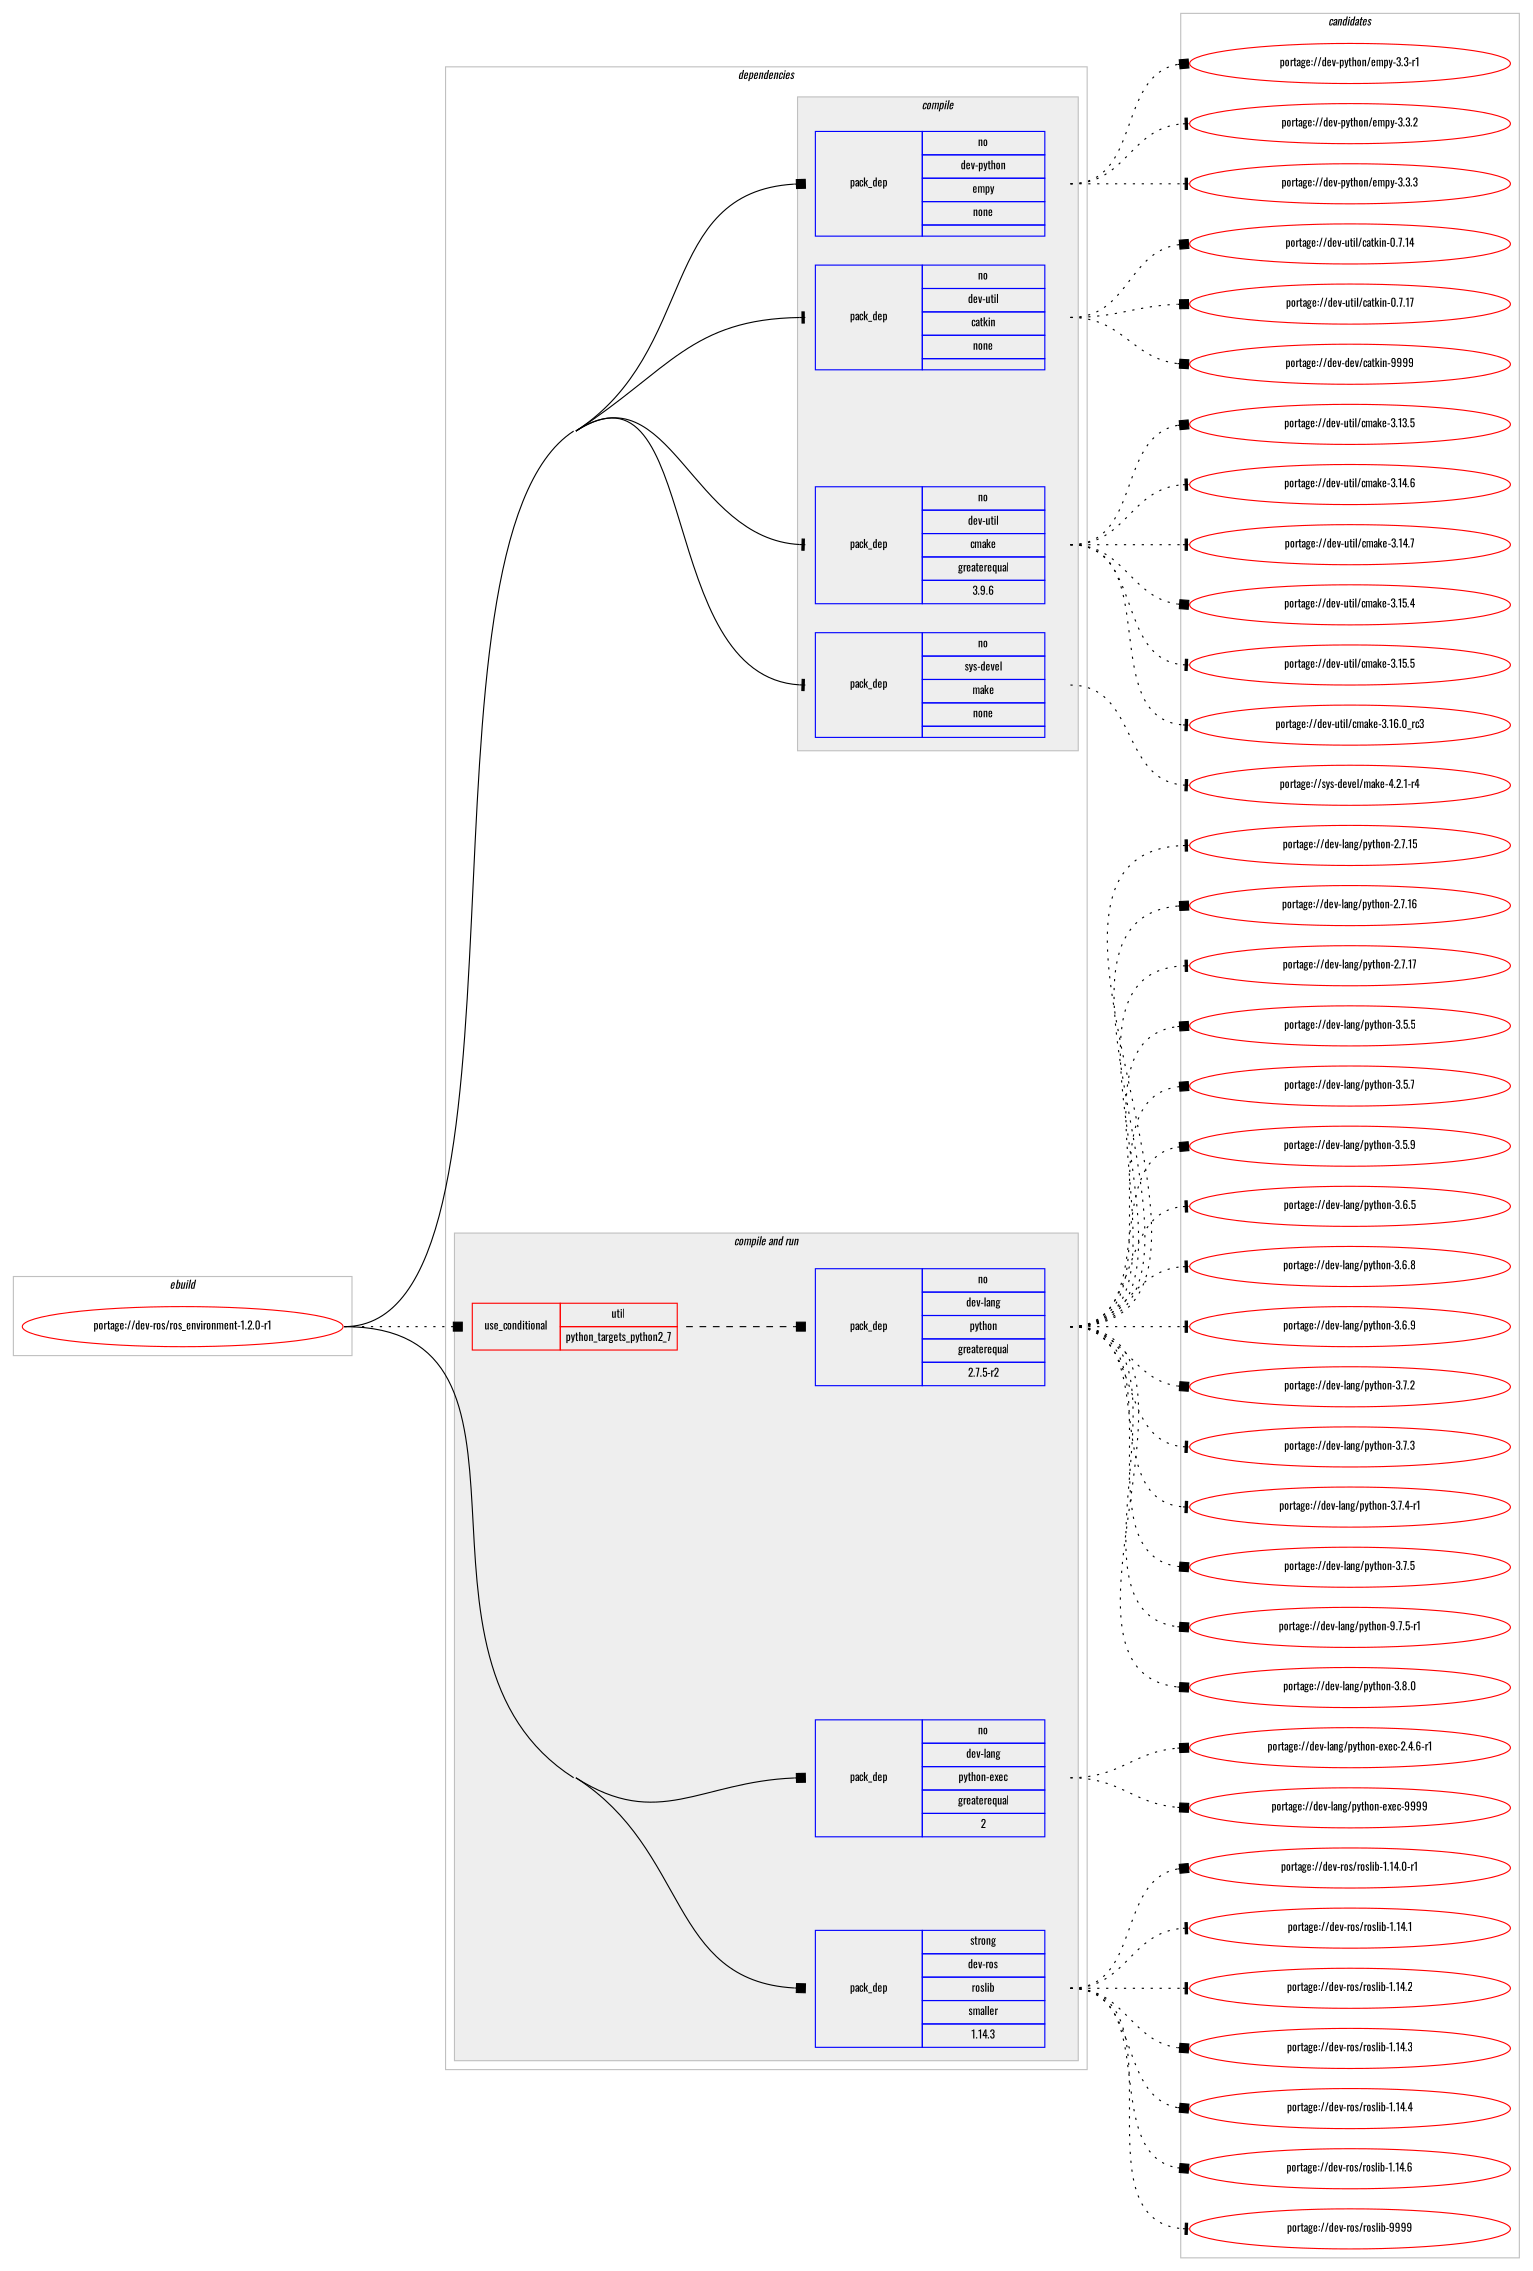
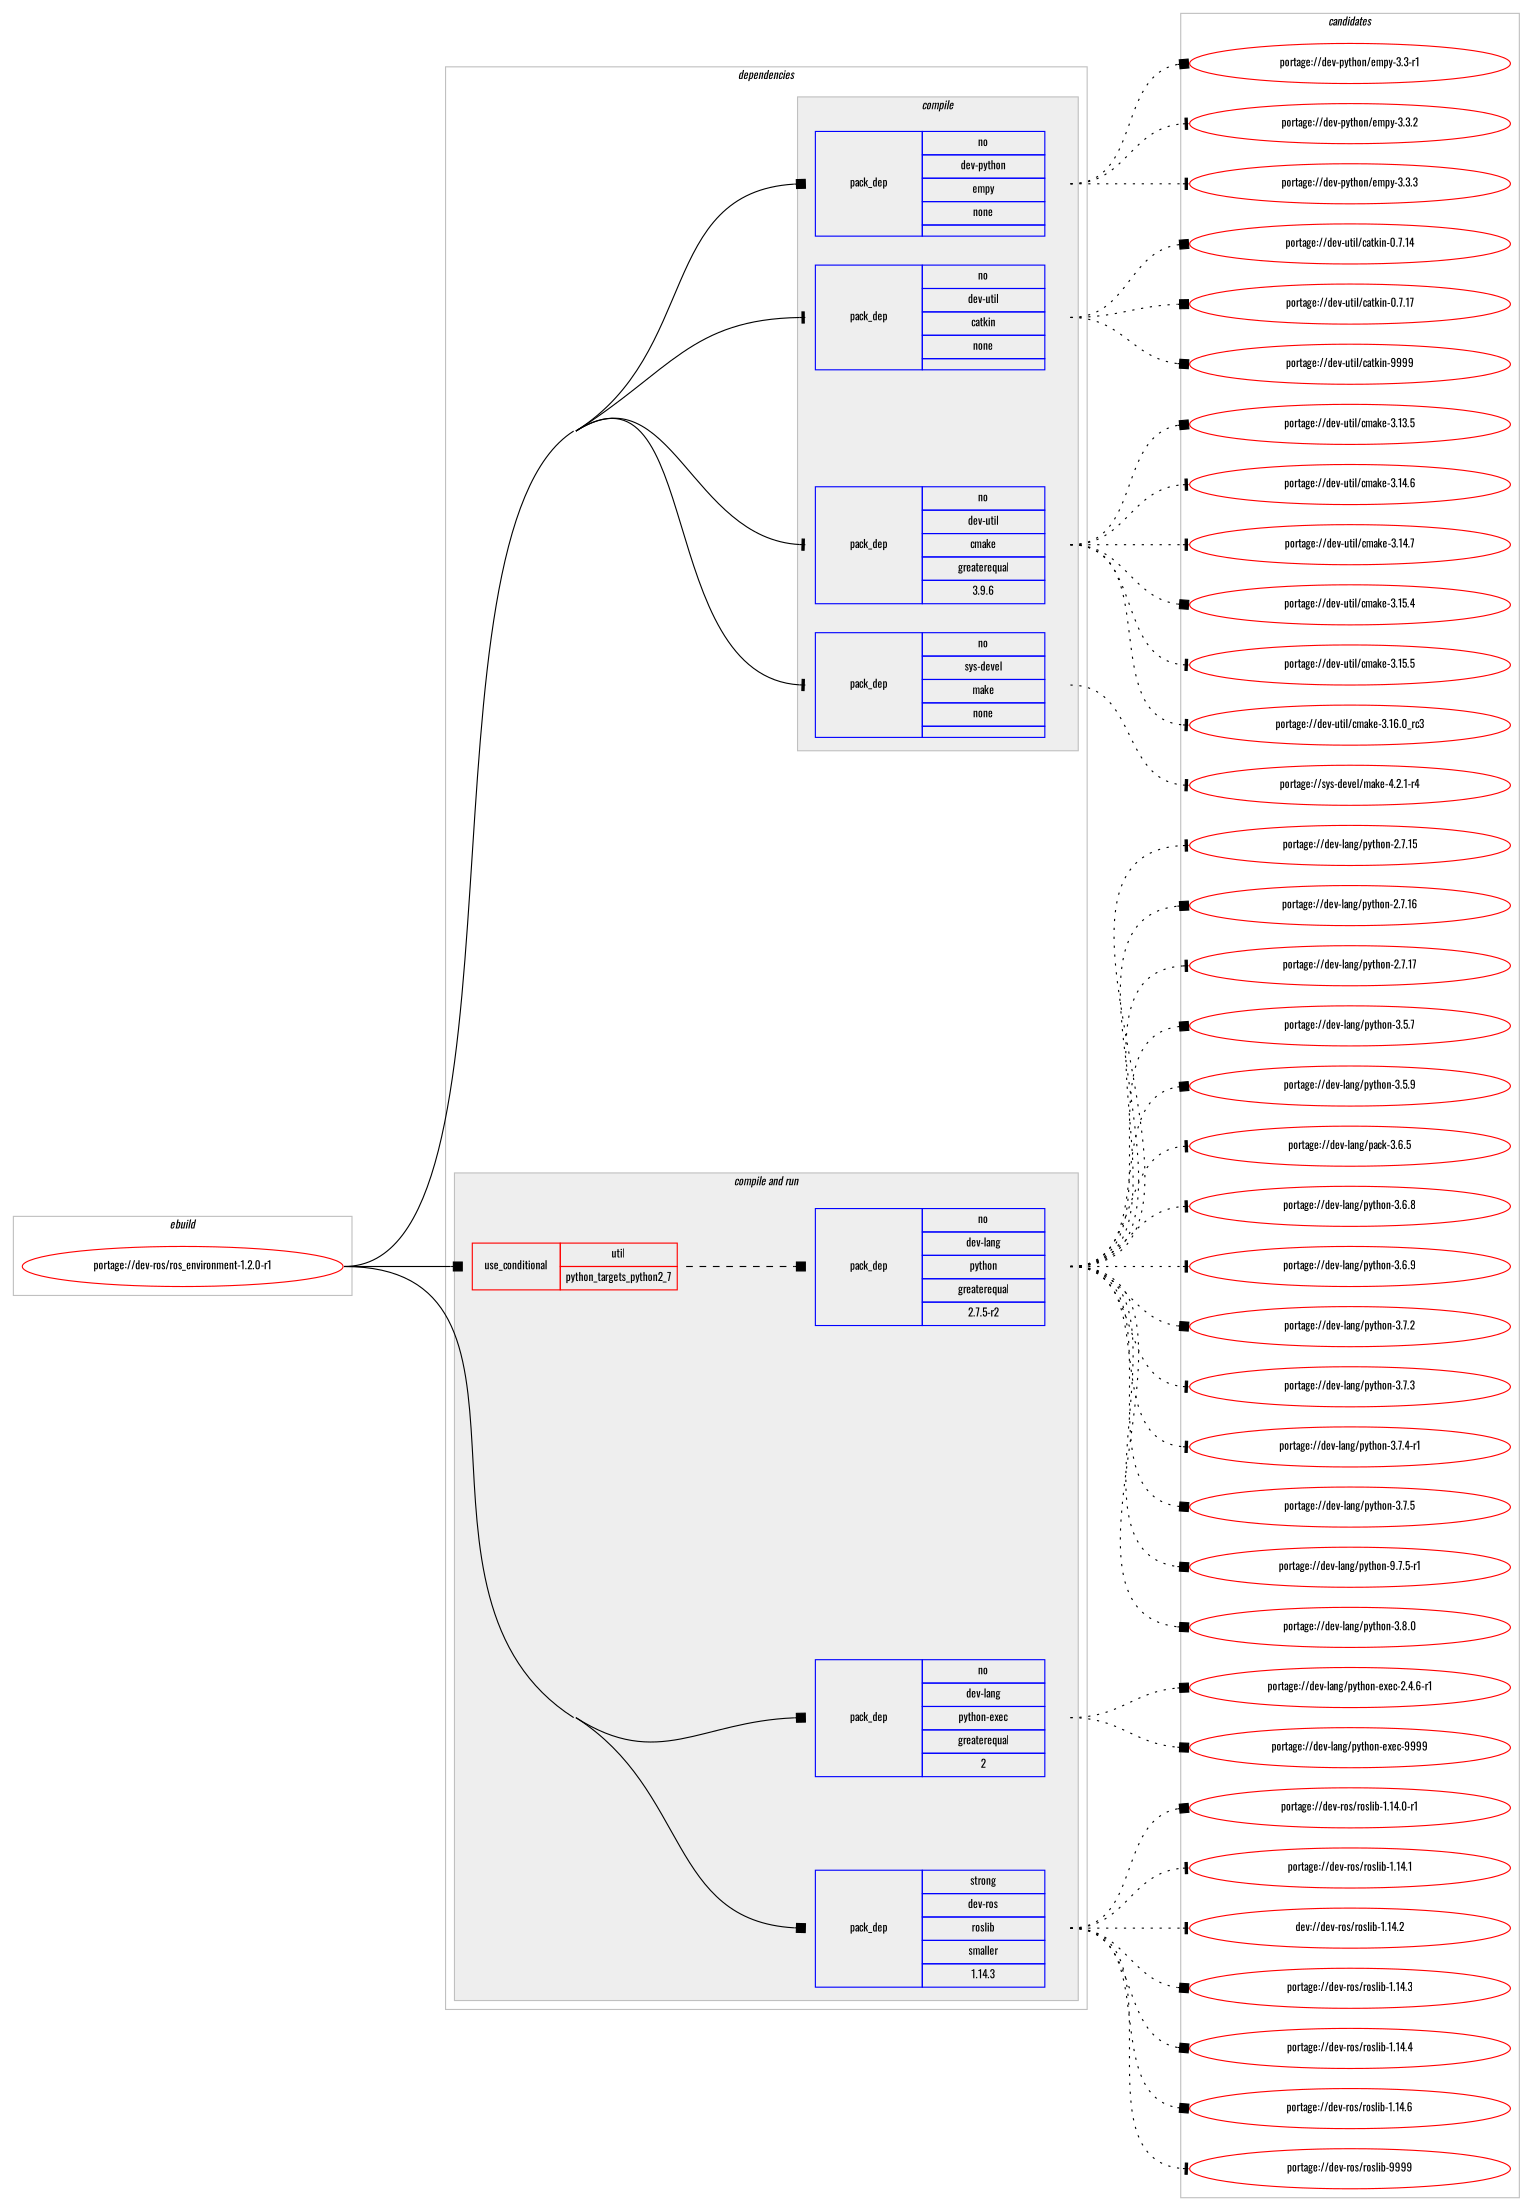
node "portage://dev-dev/catkin-9999": label "portage://dev-dev/catkin-9999" -> "portage://dev-util/catkin-9999"
node "portage://dev-lang/python-3.5.5": removed
node "portage://dev-lang/python-3.6.5": label "portage://dev-lang/python-3.6.5" -> "portage://dev-lang/pack-3.6.5"
edge "portage://dev-ros/ros_environment-1.2.0-r1" -> "use_conditional": style dotted -> solid
node "portage://dev-ros/roslib-1.14.2": label "portage://dev-ros/roslib-1.14.2" -> "dev://dev-ros/roslib-1.14.2"
